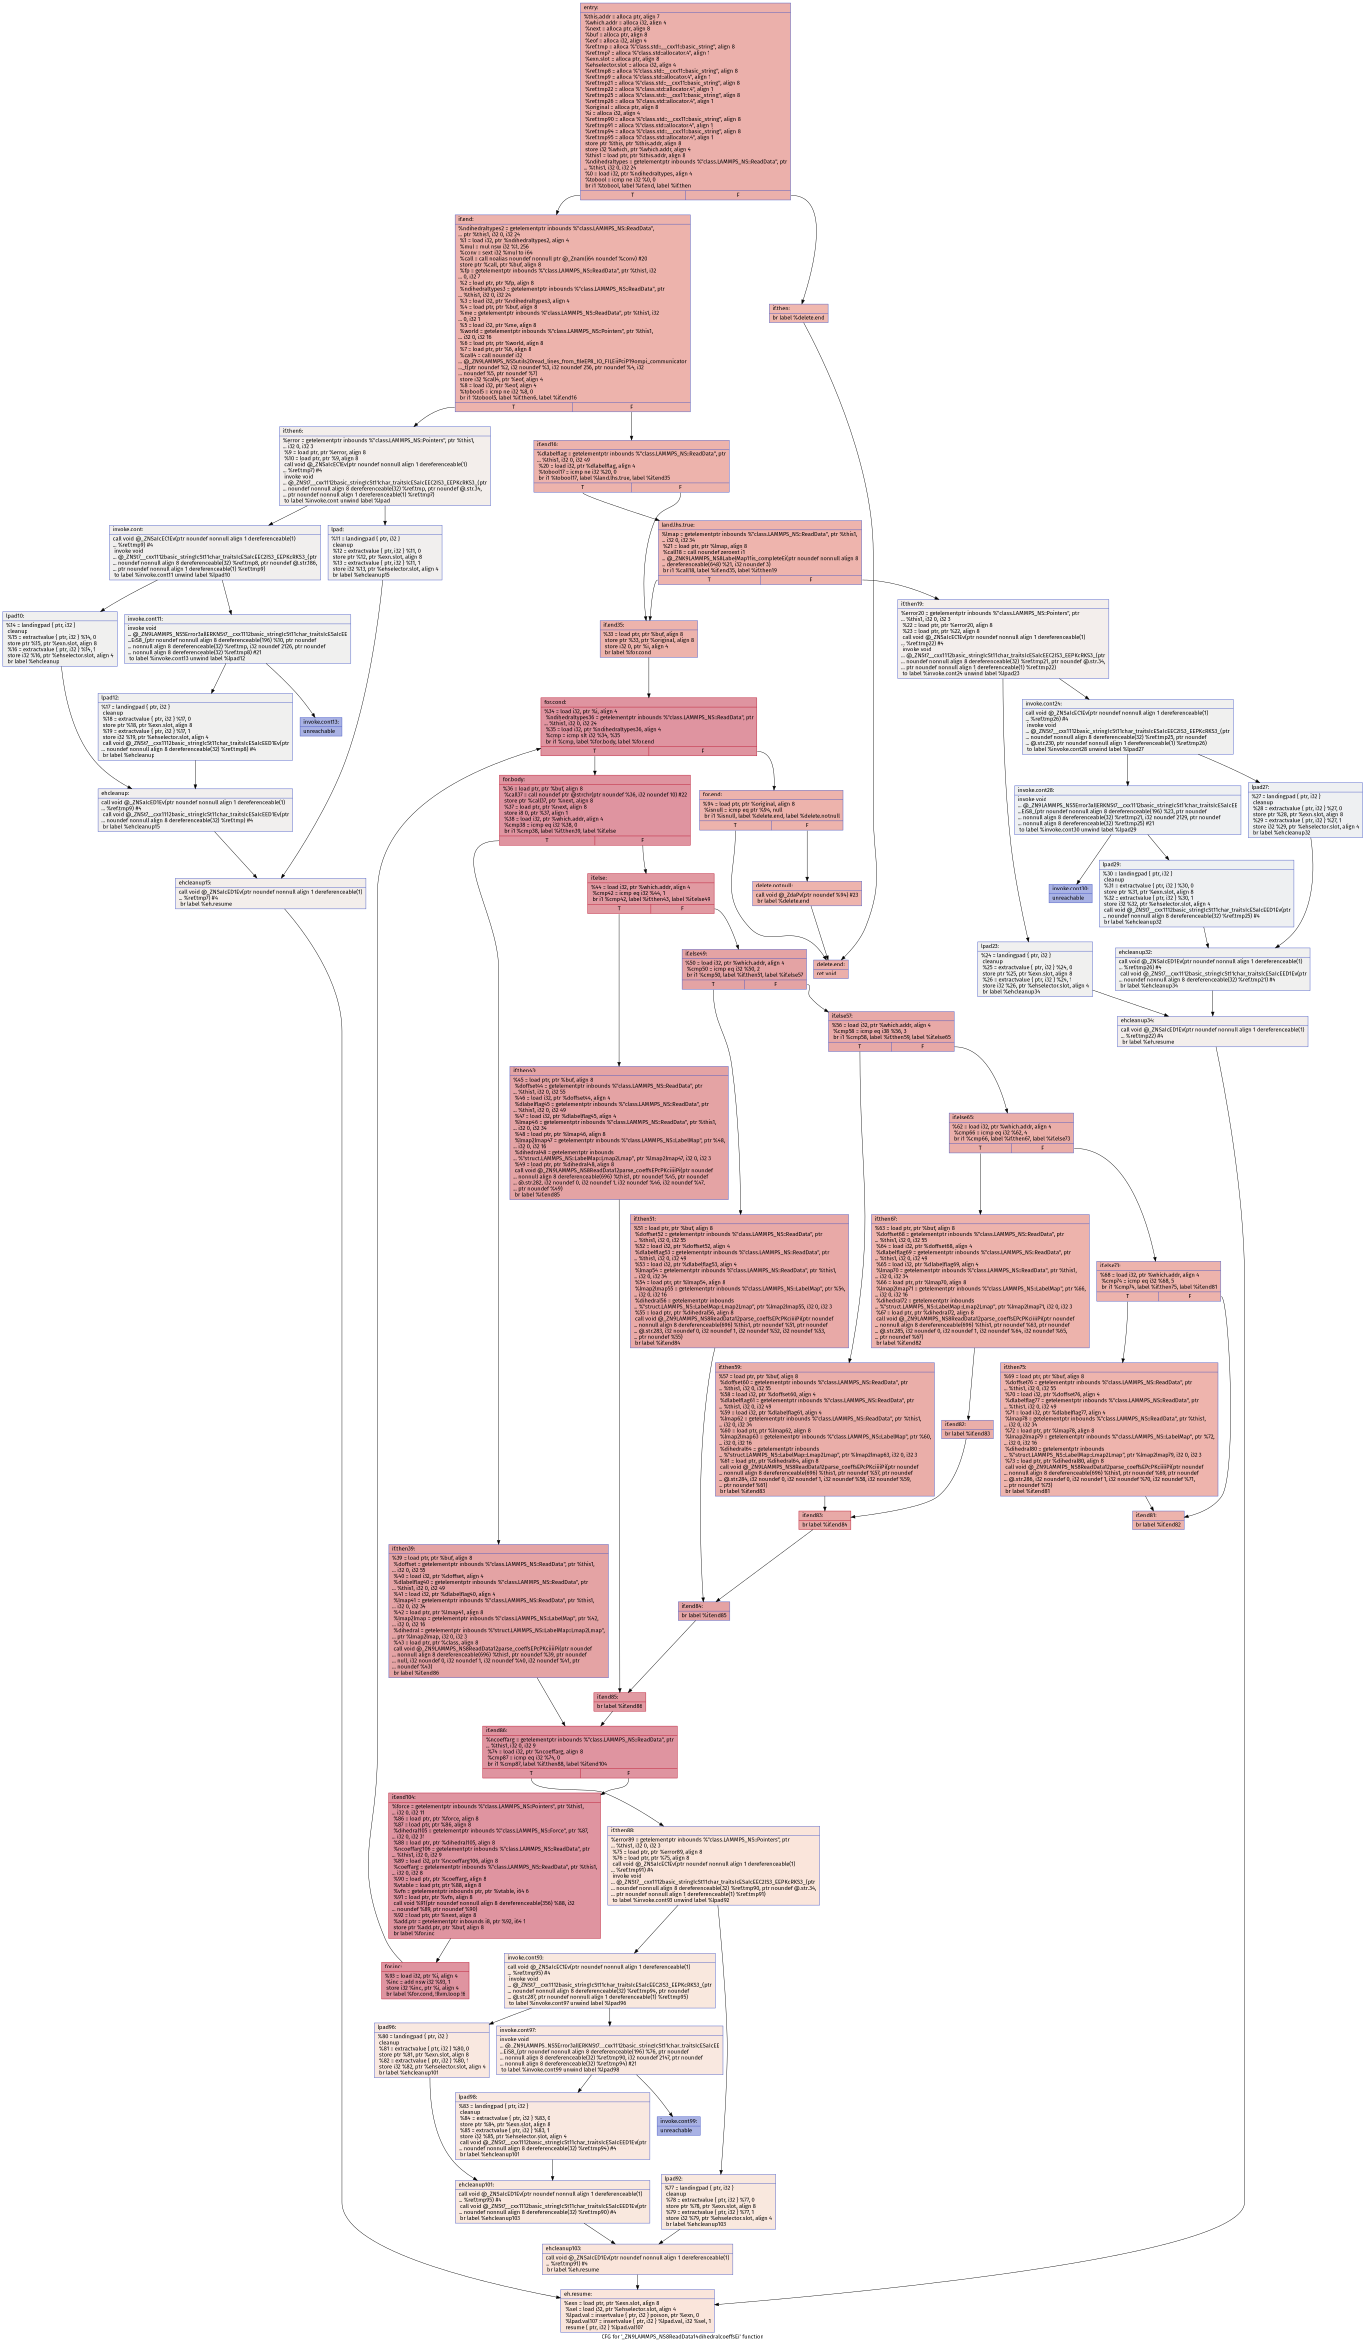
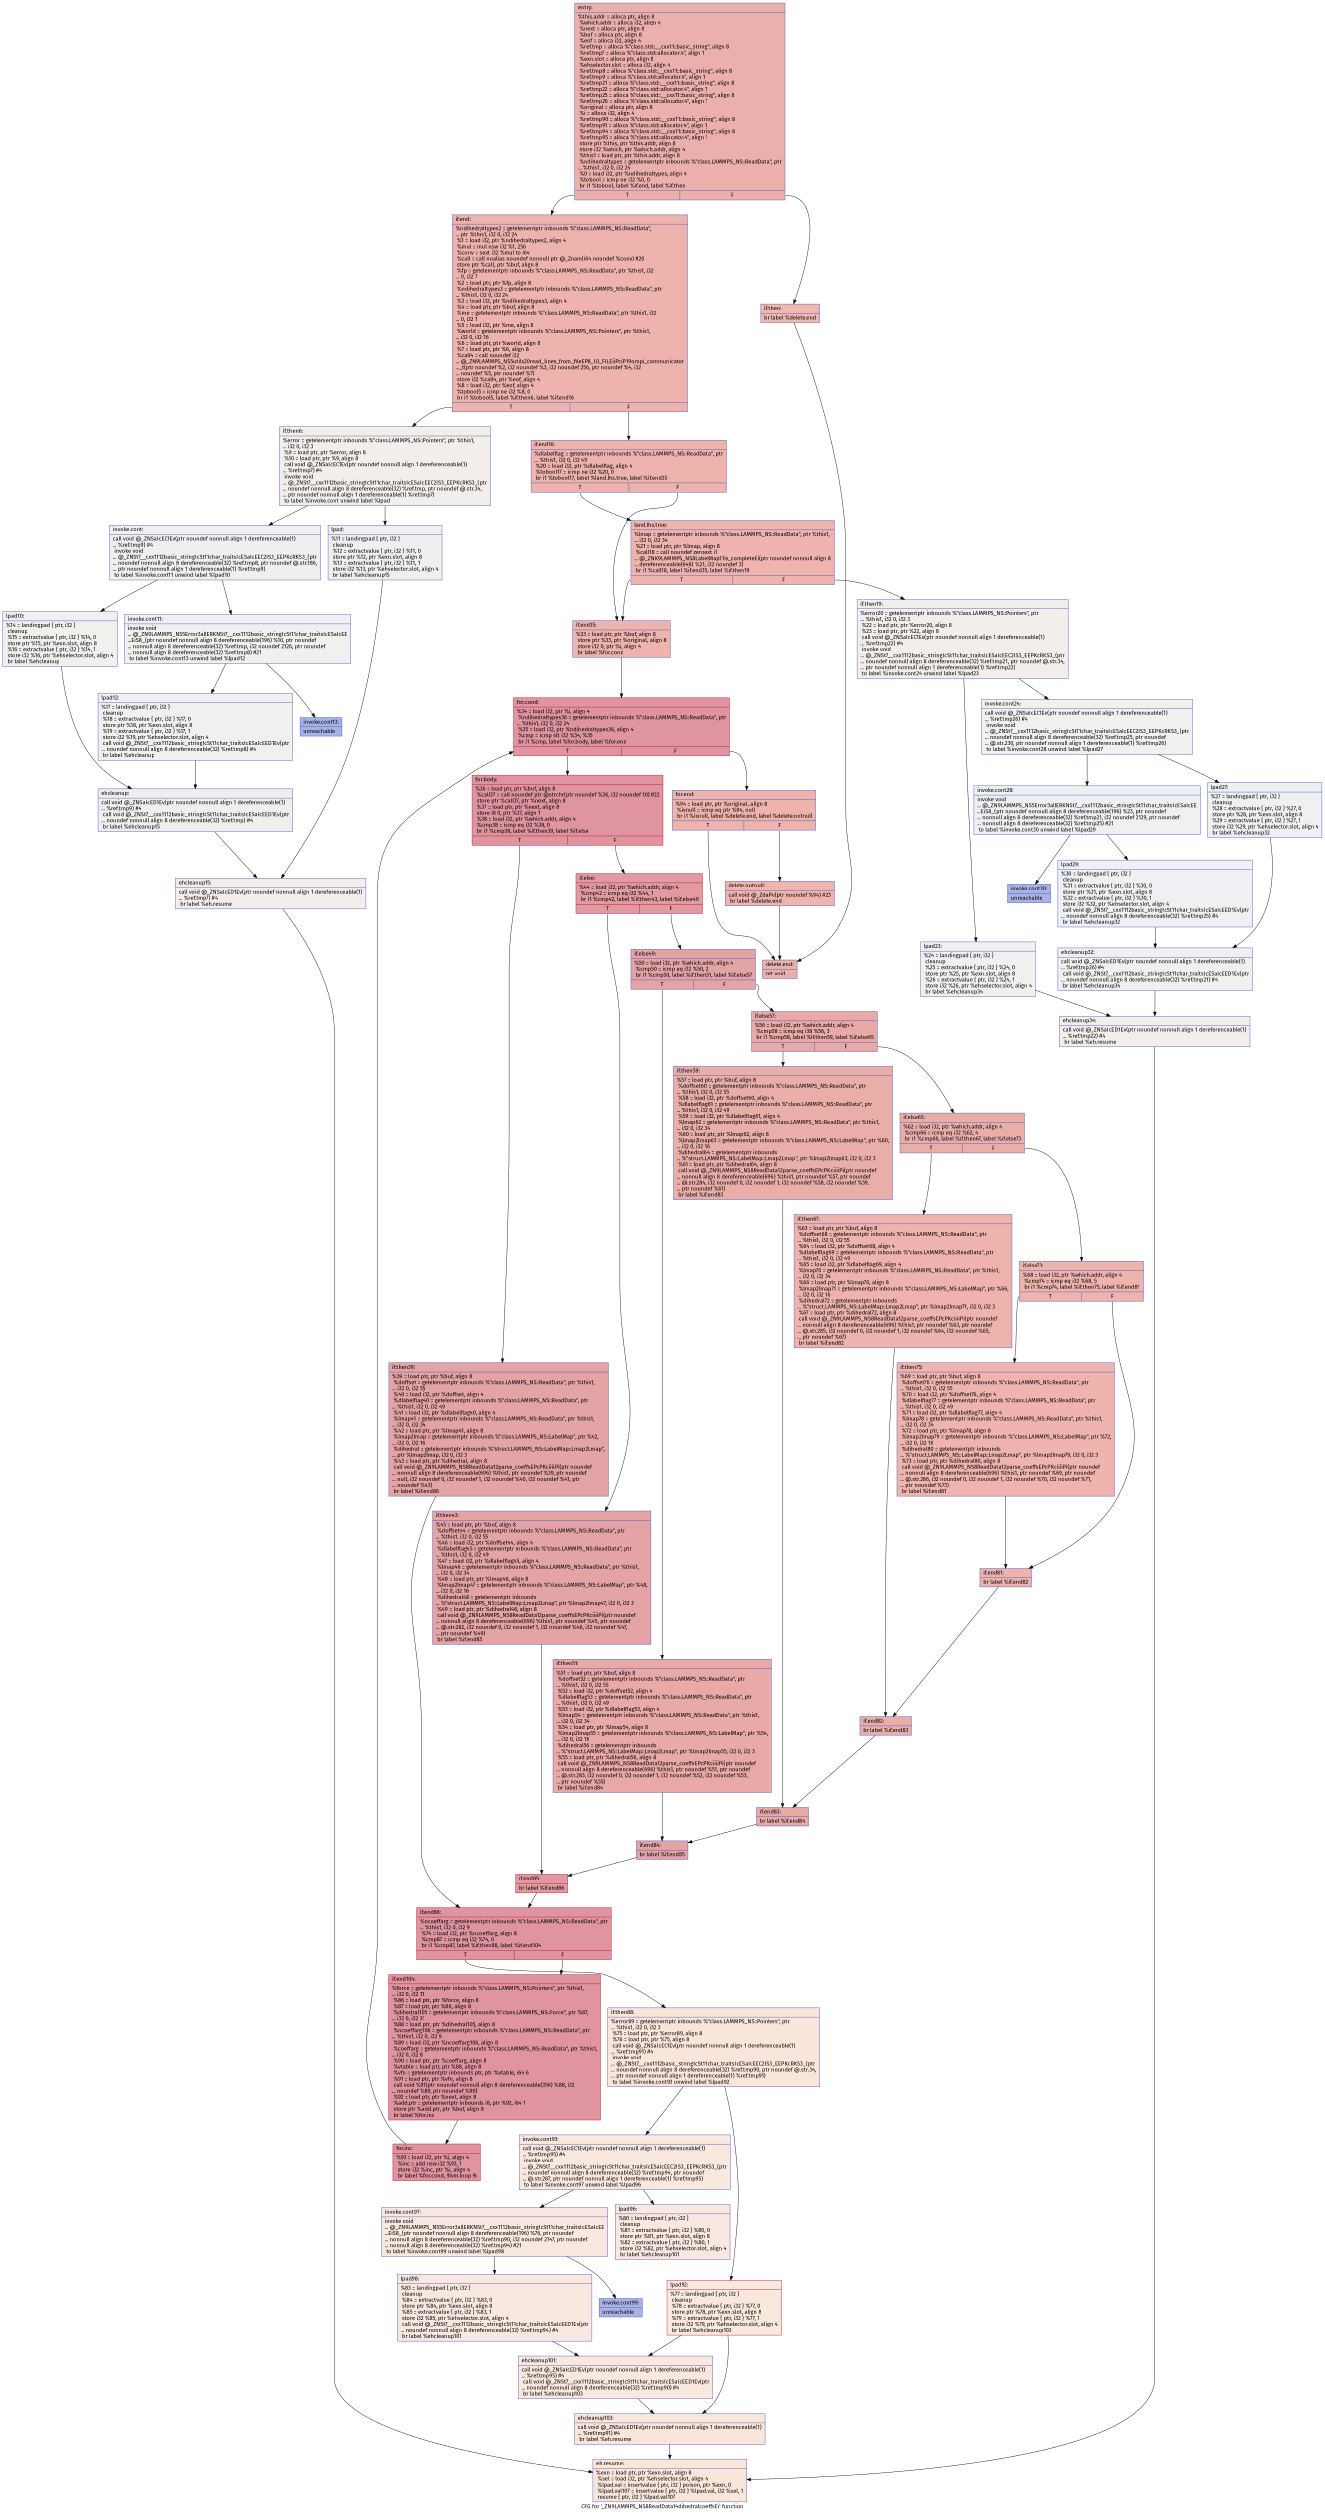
node "entry:": text "%this.addr = alloca ptr, align 7" -> "%this.addr = alloca ptr, align 8"
node "if.end83:": color #b70d28ff -> #3d50c3ff
node "if.then39:": text "%43 = load ptr, ptr %class, align 8" -> "%43 = load ptr, ptr %dihedral, align 8"
edge "if.end81:" -> "if.end82:": added
edge "lpad96:" -> "ehcleanup101:": now "lpad92:" -> "ehcleanup101:"
node "lpad92:": color #3d50c3ff -> #b70d28ff
